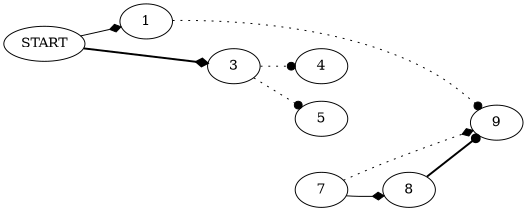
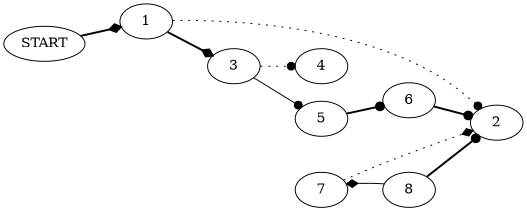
edge "START" -> "1": style solid -> bold
edge "START" -> "3": now "1" -> "3"
edge "3" -> "5": style dotted -> solid
node "6": added
node "9": label "9" -> "2"
edge "7" -> "8": reversed
